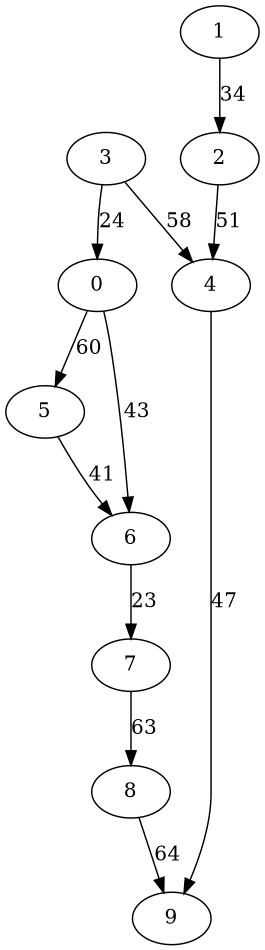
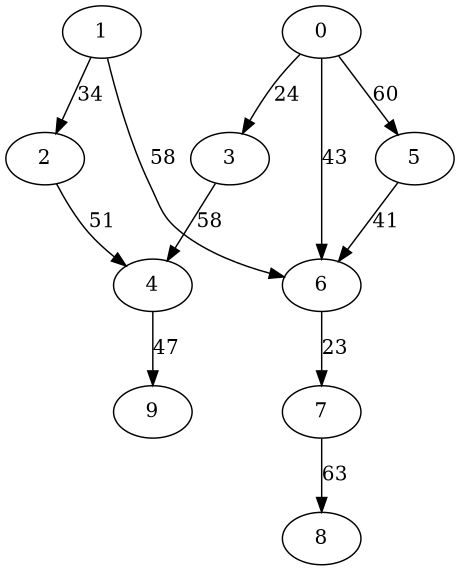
edge "1" -> "6": added, label "58"
edge "3" -> "0": reversed
edge "8" -> "9": removed, label "64"
